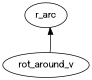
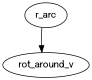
edge "rot_around_v" -> "r_arc": reversed
